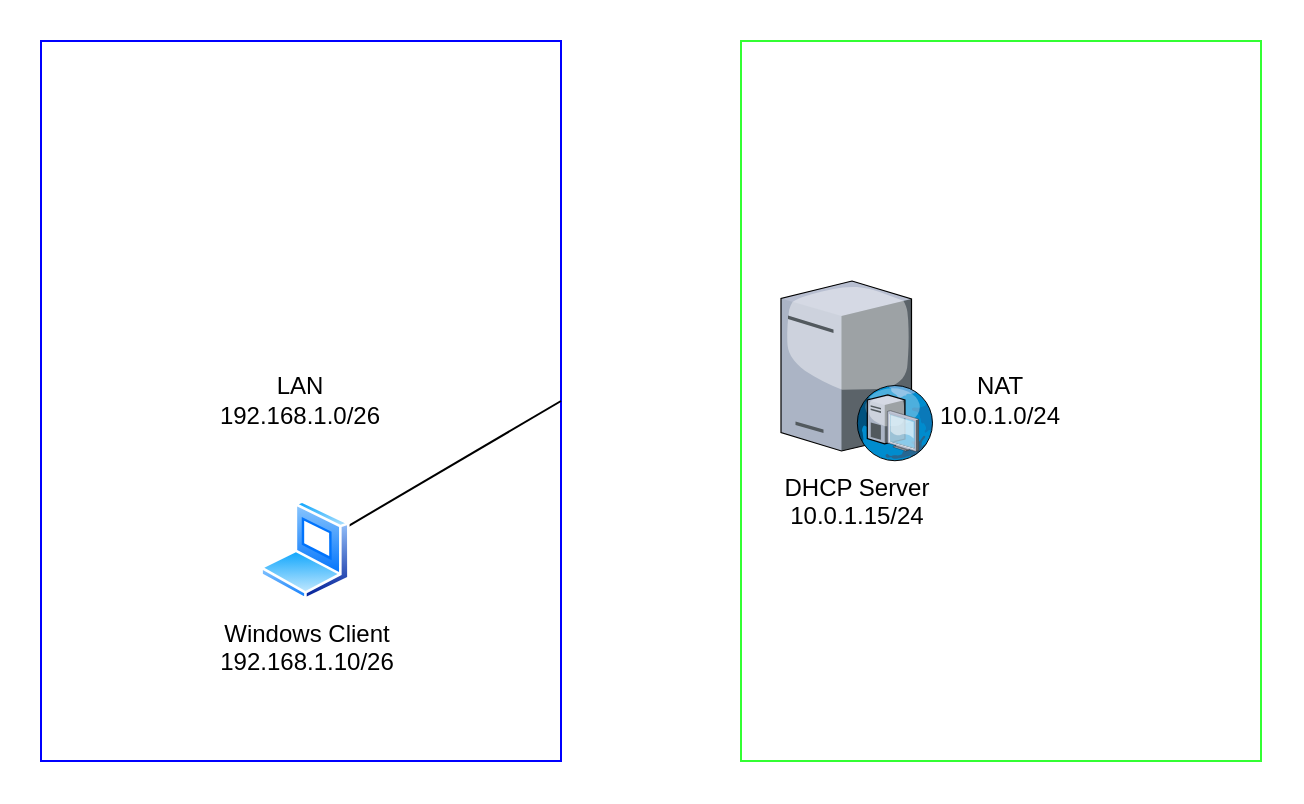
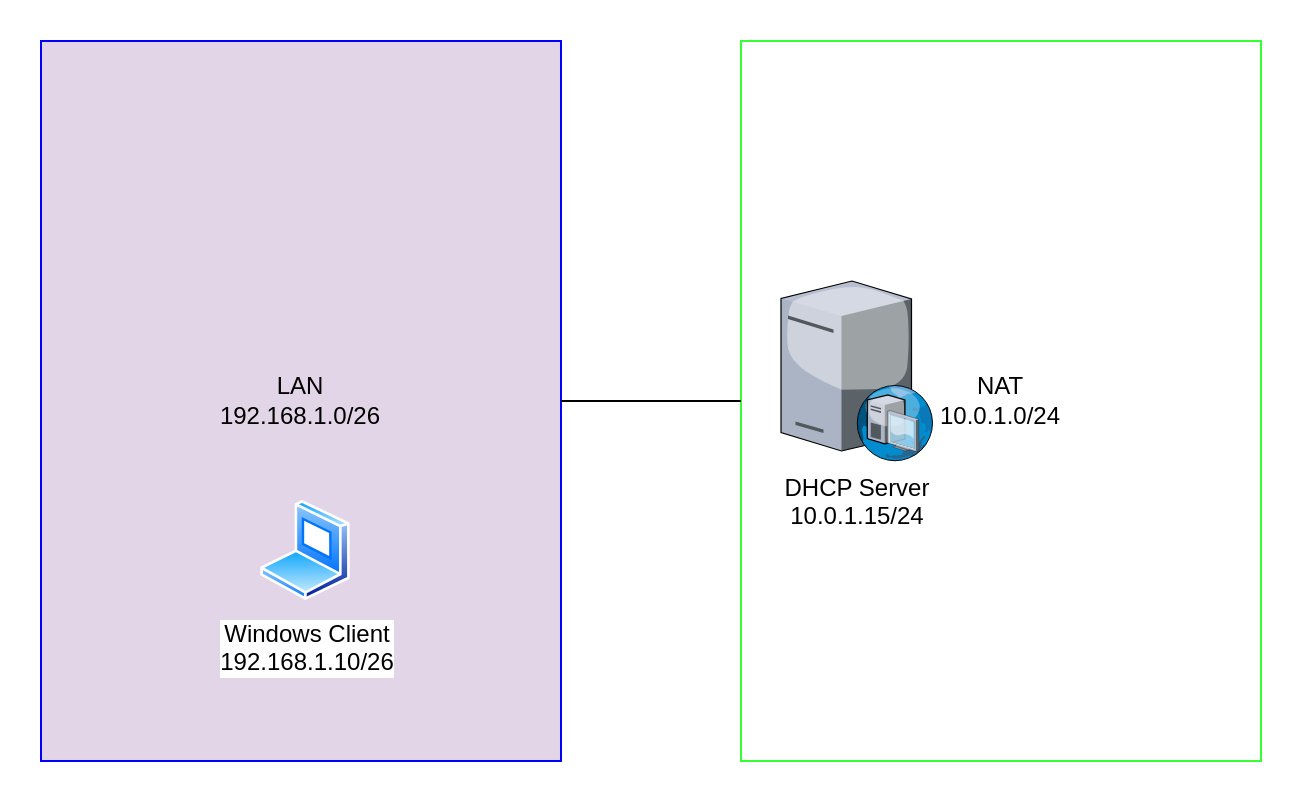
node "LAN 192.168.1.0/26": fillcolor #ffffff -> #e1d5e7
edge "LAN 192.168.1.0/26" -- "Windows Client 192.168.1.10/26": now "LAN 192.168.1.0/26" -- "NAT 10.0.1.0/24"
